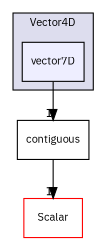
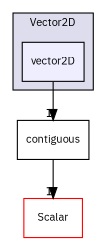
cluster "Vector4D": label "Vector4D" -> "Vector2D"
node "vector7D": label "vector7D" -> "vector2D"
